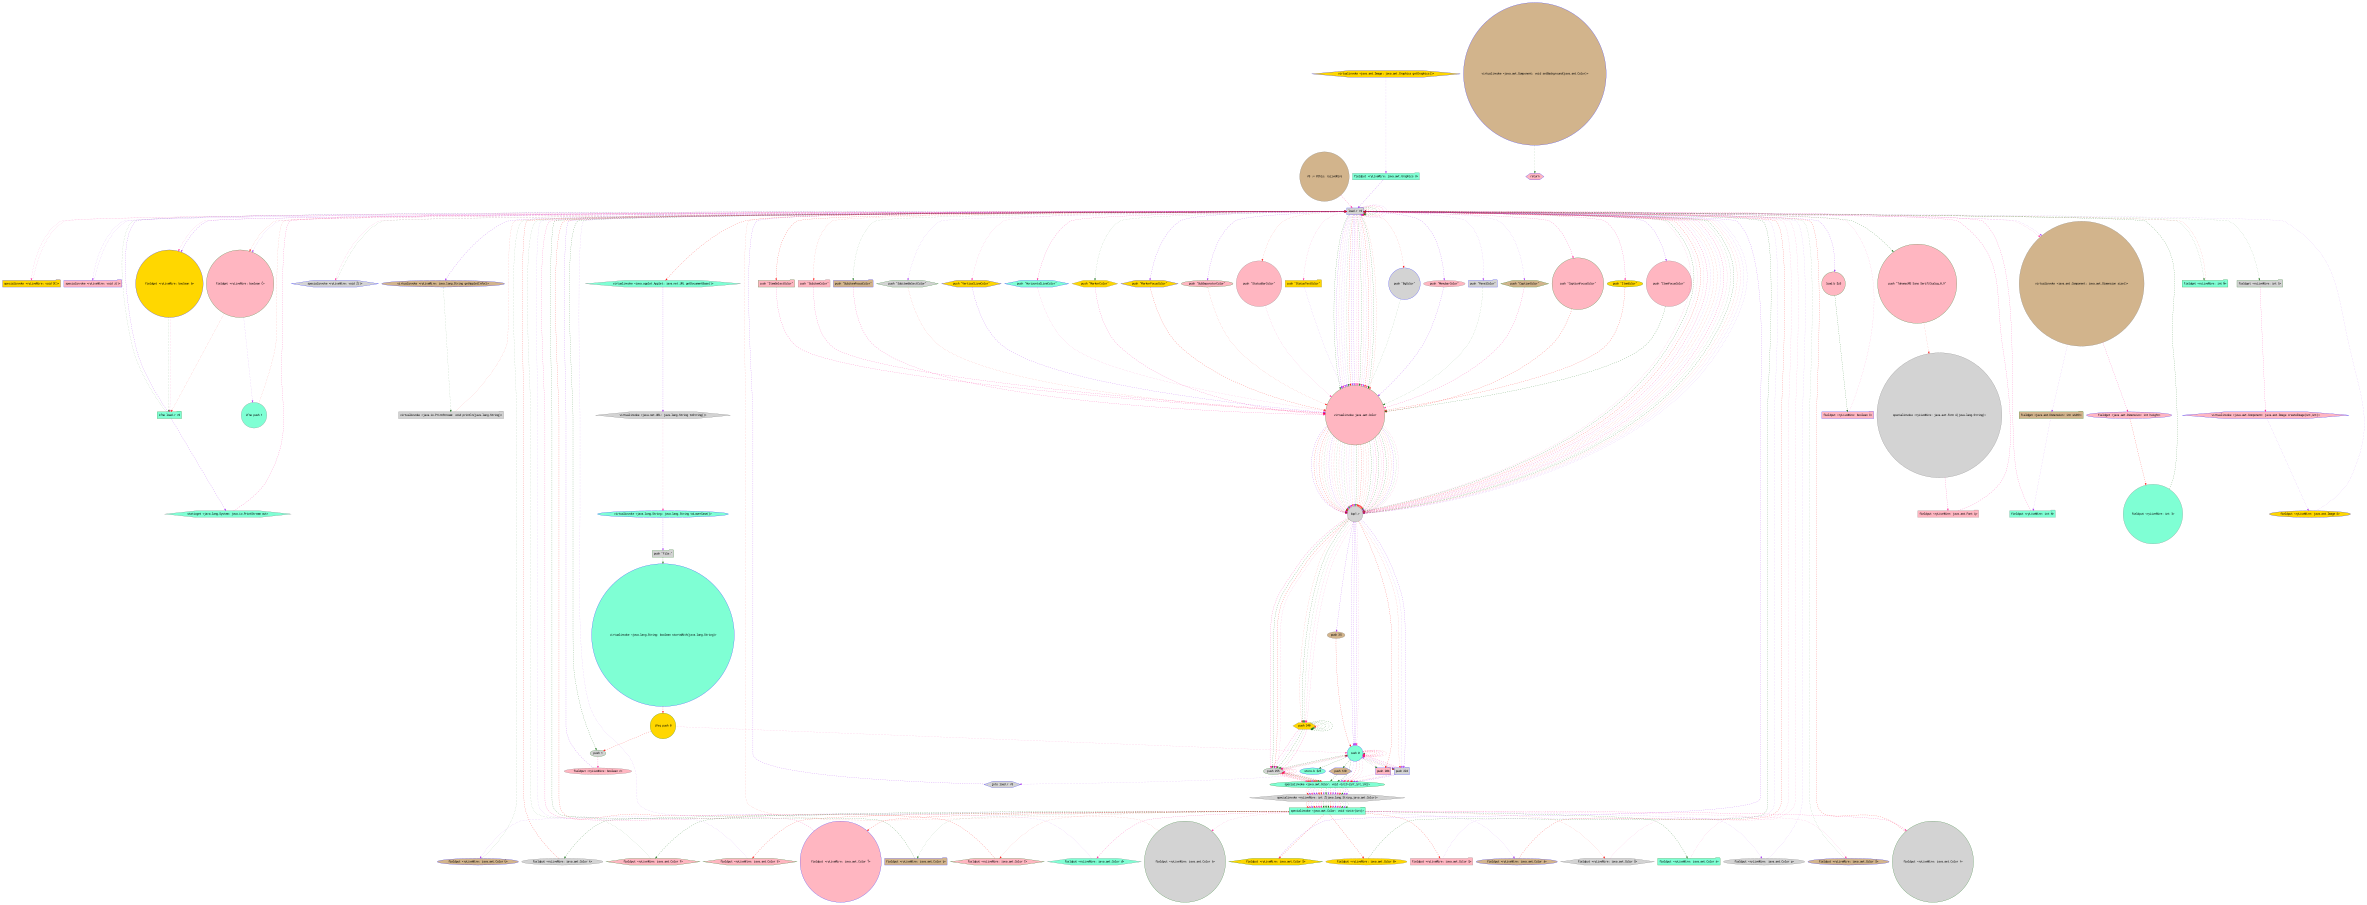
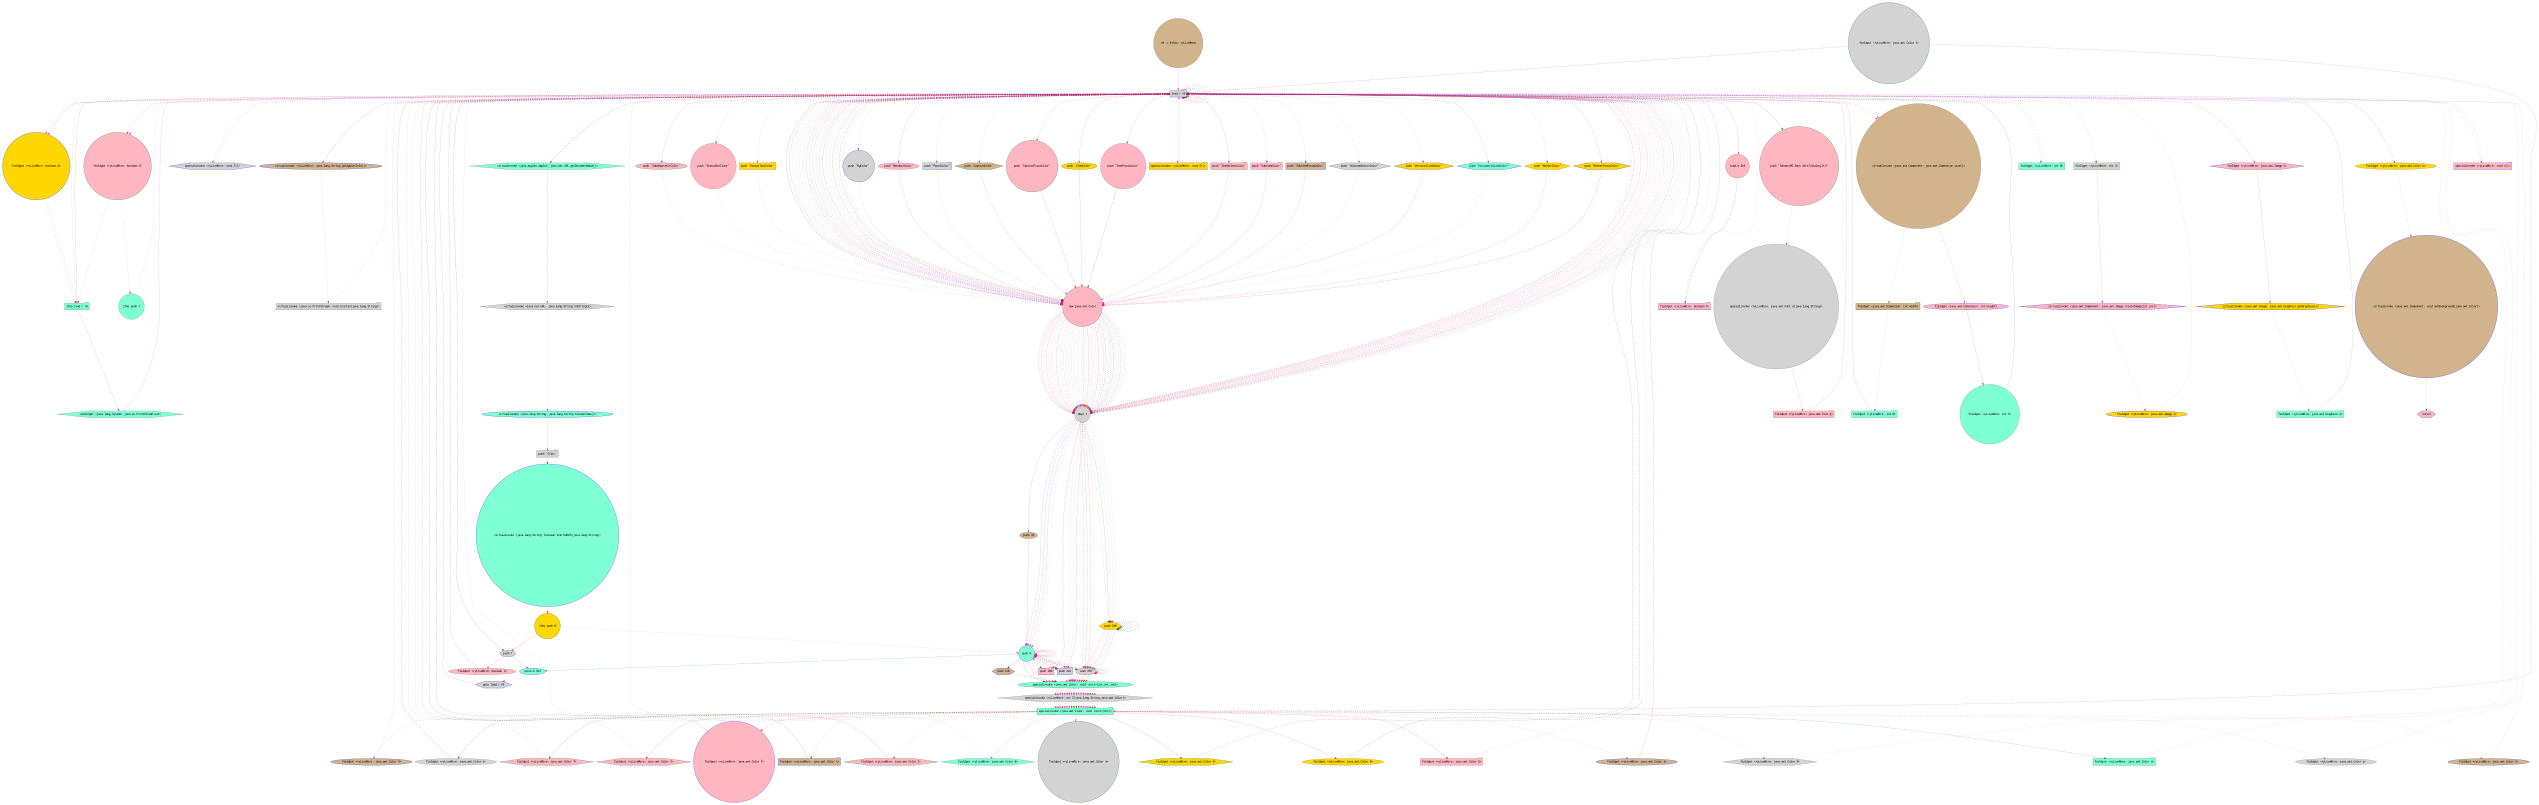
node "fieldget <ryLiveWire: java.awt.Image ō>": added
node "fieldget <ryLiveWire: java.awt.Color Ũ>": added
edge "load.r r0" -> "fieldget <ryLiveWire: int Ń>": color darkgreen -> purple
node "virtualinvoke java.awt.Color": label "virtualinvoke java.awt.Color" -> "new java.awt.Color"
edge "push 1" -> "store.b $z5": added
edge "specialinvoke <java.awt.Color: void <init>(int)>" -> "fieldput <ryLiveWire: java.awt.Color ř>": reversed
